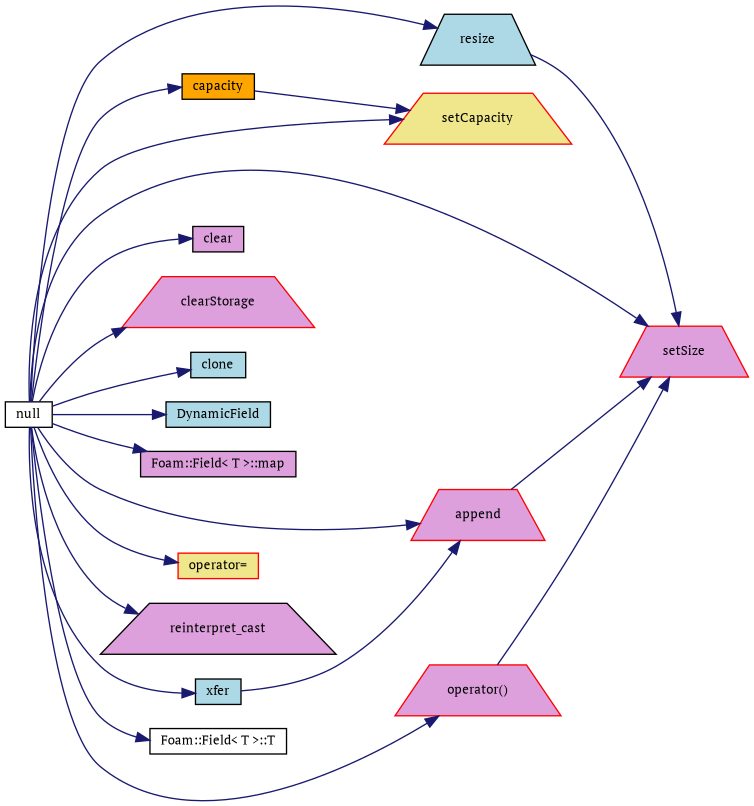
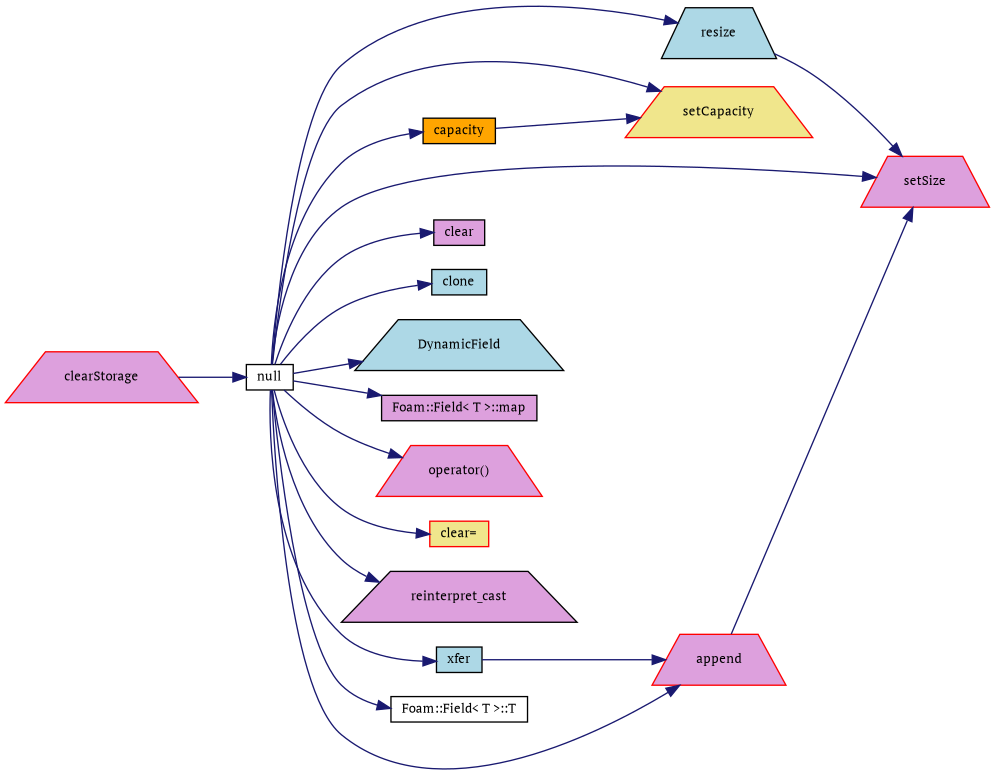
edge "null" -> "clearStorage": reversed
node "DynamicField": shape box -> trapezium
edge "operator()" -> "setSize": removed
node "operator=": label "operator=" -> "clear="
